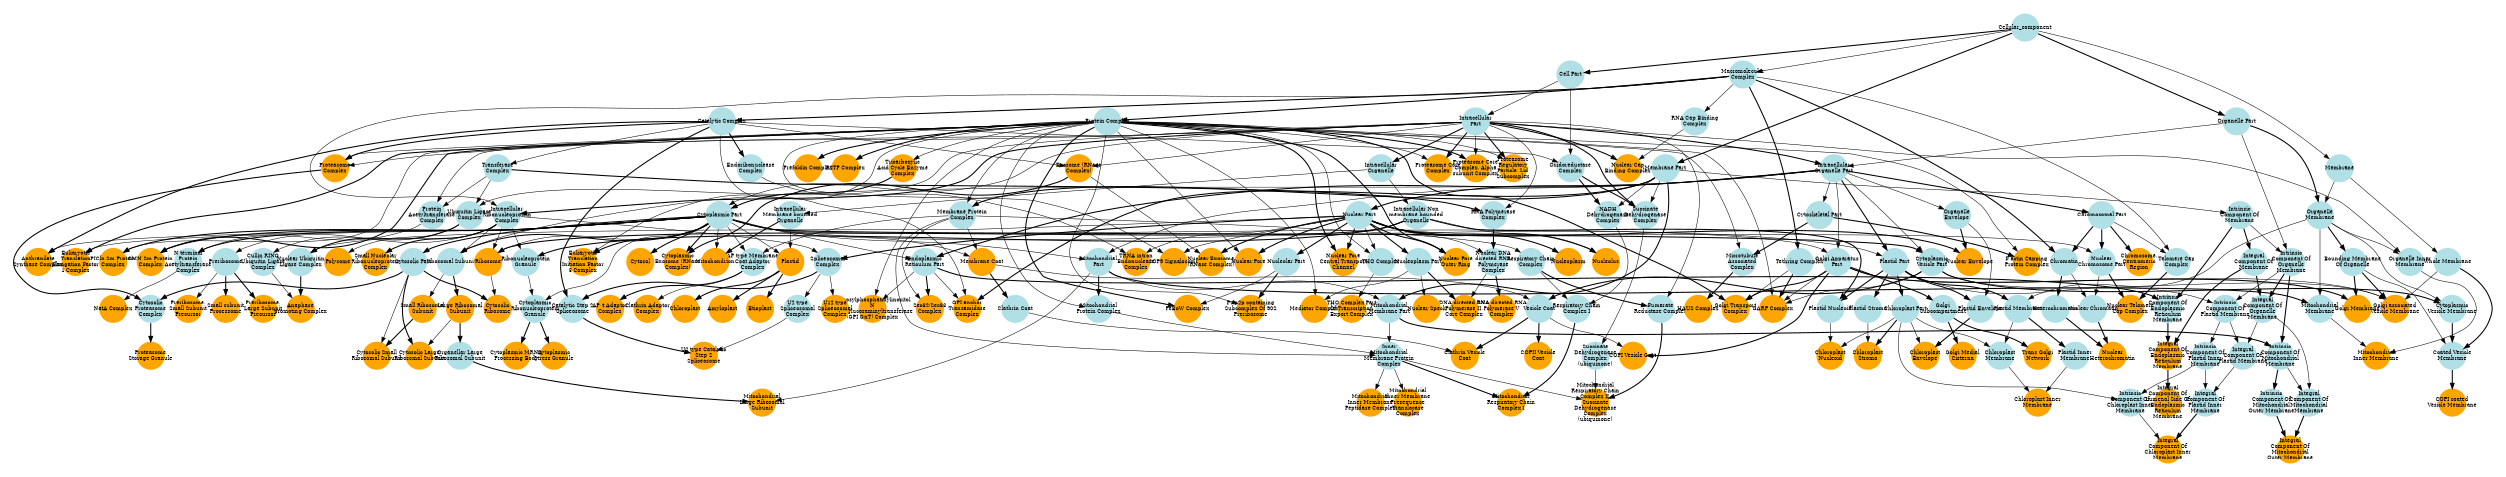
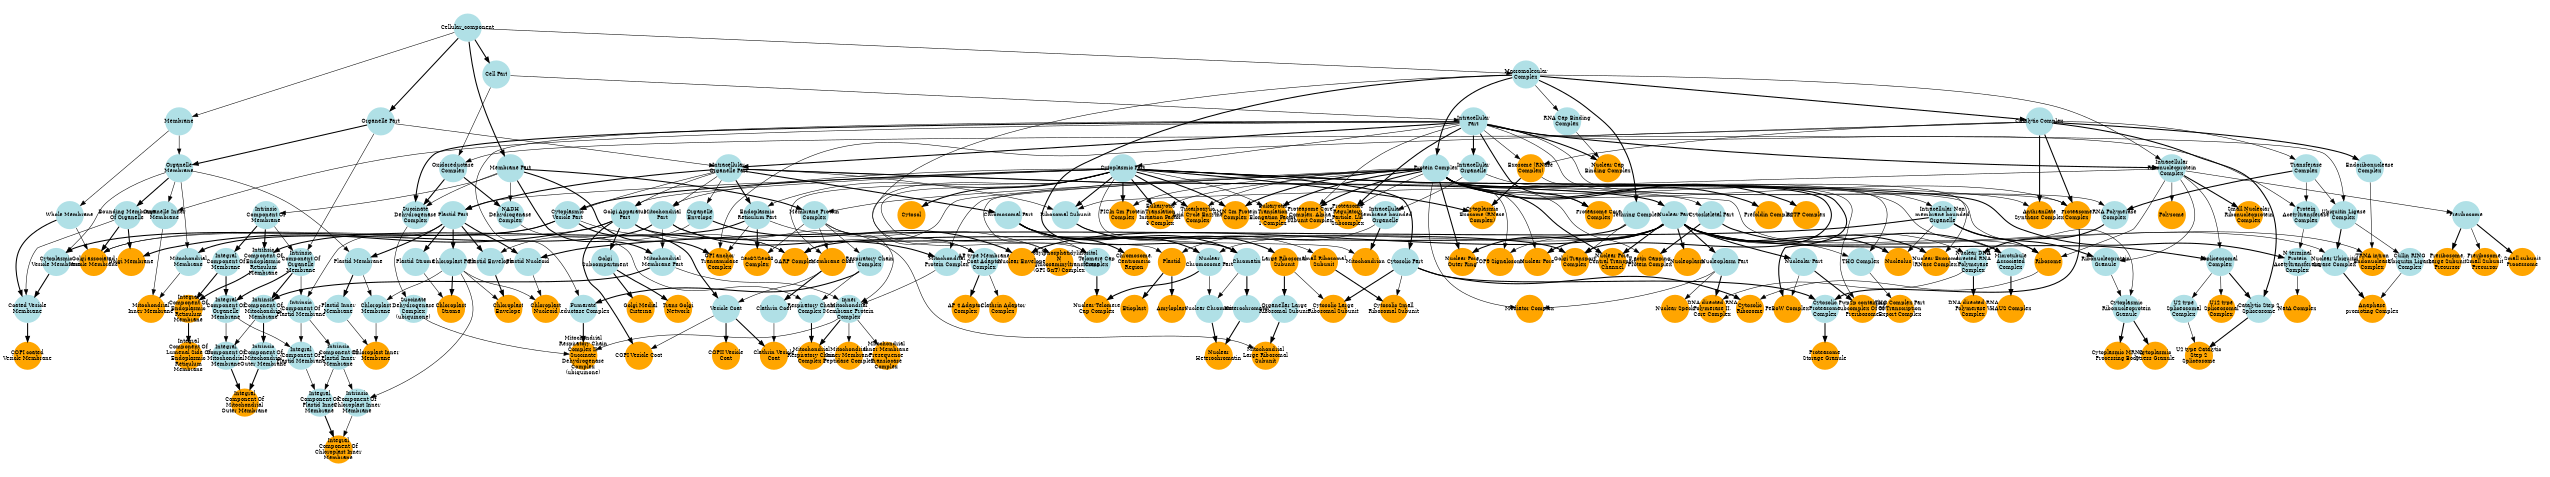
edge "Tricarboxylic Acid Cycle Enzyme Complex" -> "Cytoplasmic Part": reversed
node "Chloroplast": removed
